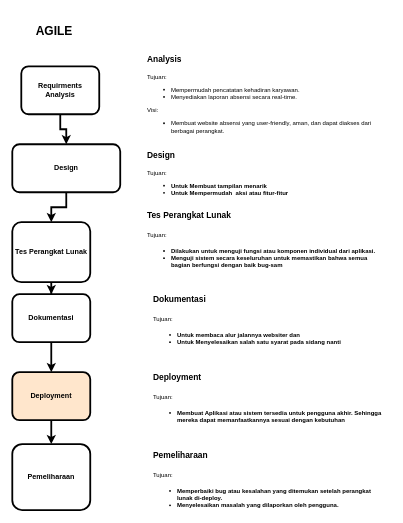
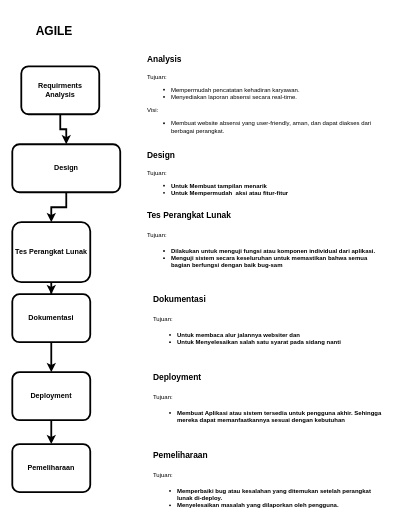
node "Deployment": fillcolor #ffe6cc -> #ffffff
node "Pemeliharaan": size 78x66 -> 78x48
